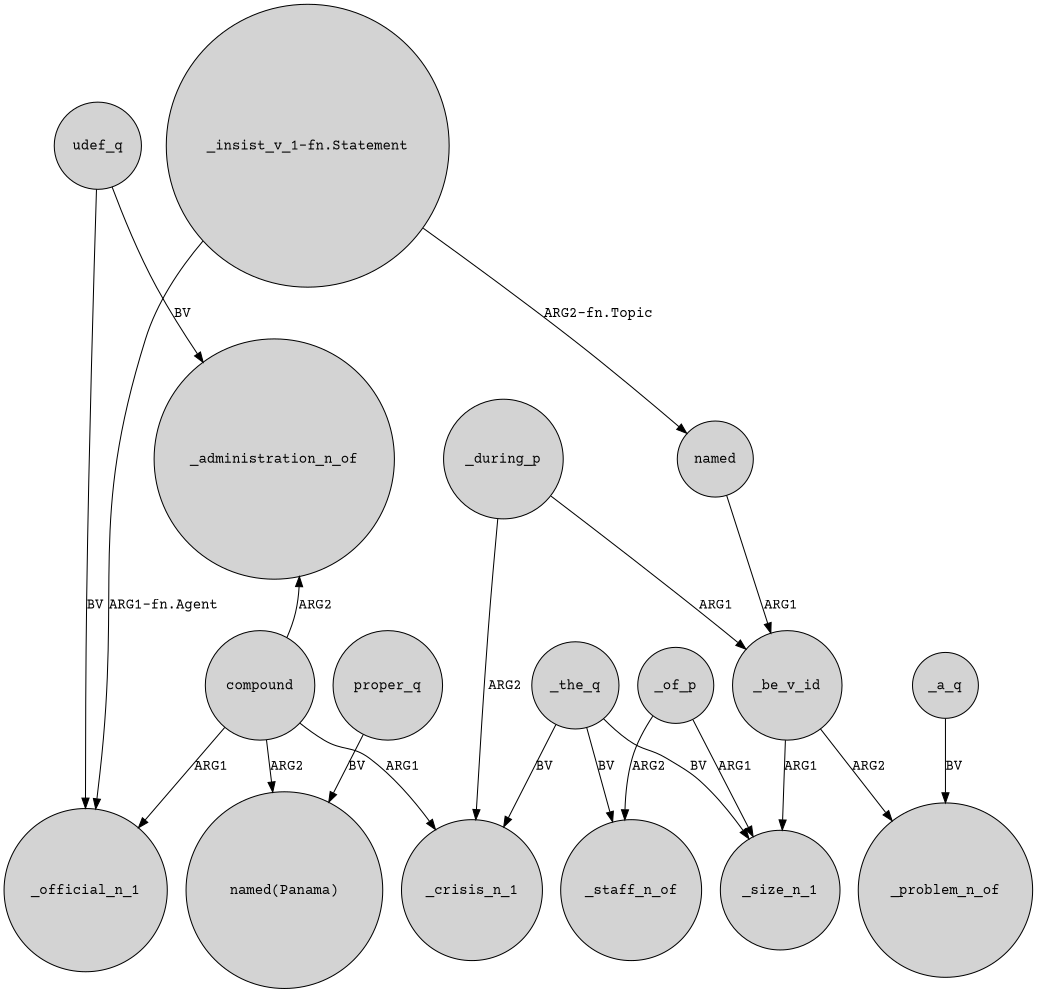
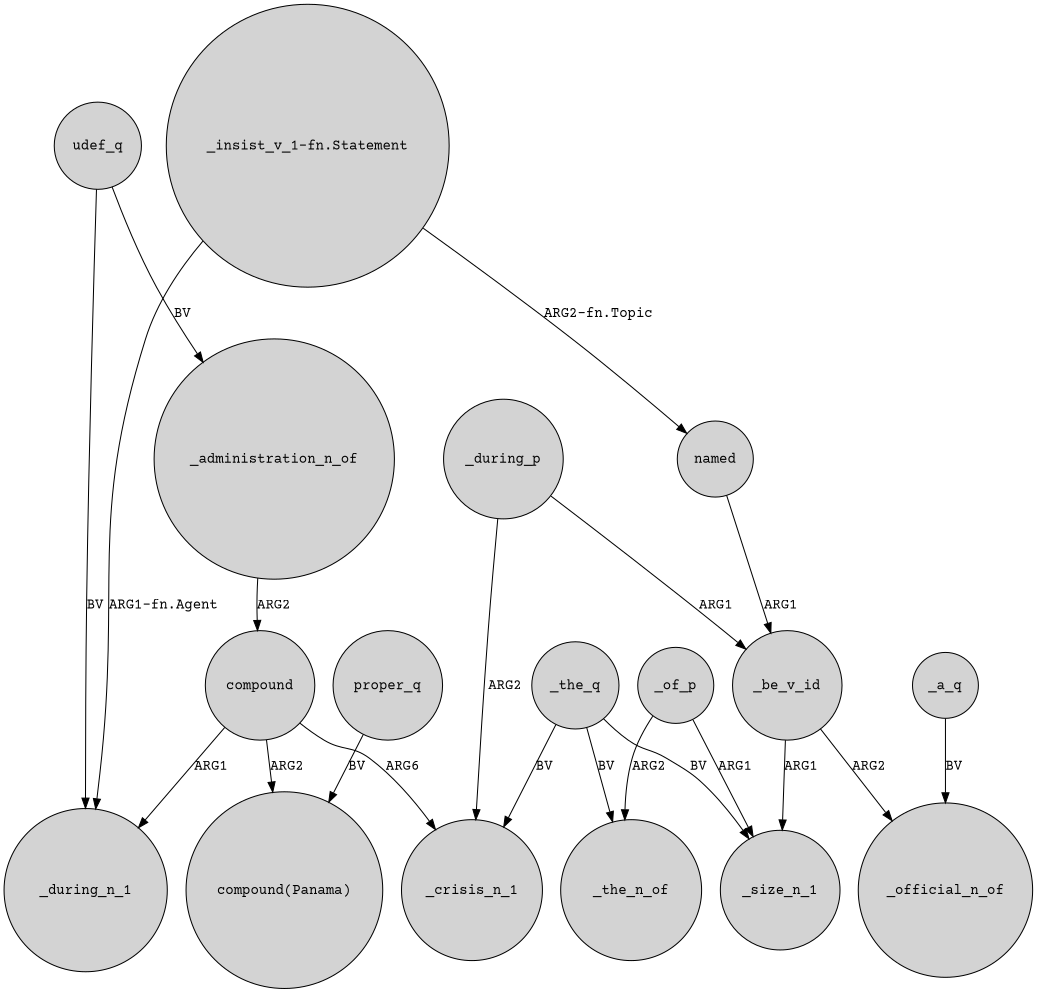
edge "compound" -> "_administration_n_of": reversed
edge "compound" -> "_crisis_n_1": label "ARG1" -> "ARG6"
node "_official_n_1": label "_official_n_1" -> "_during_n_1"
node "named(Panama)": label "named(Panama)" -> "compound(Panama)"
node "_staff_n_of": label "_staff_n_of" -> "_the_n_of"
node "_problem_n_of": label "_problem_n_of" -> "_official_n_of"
